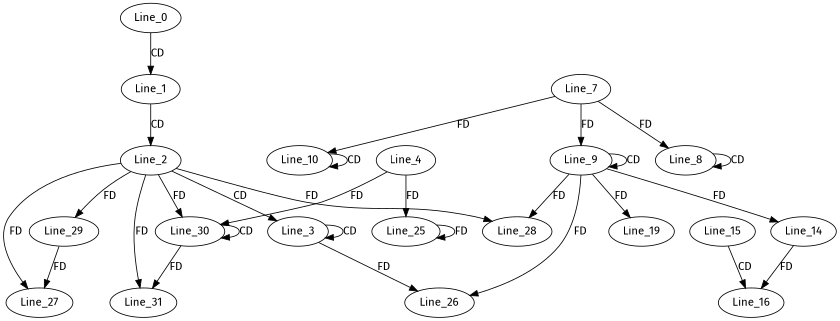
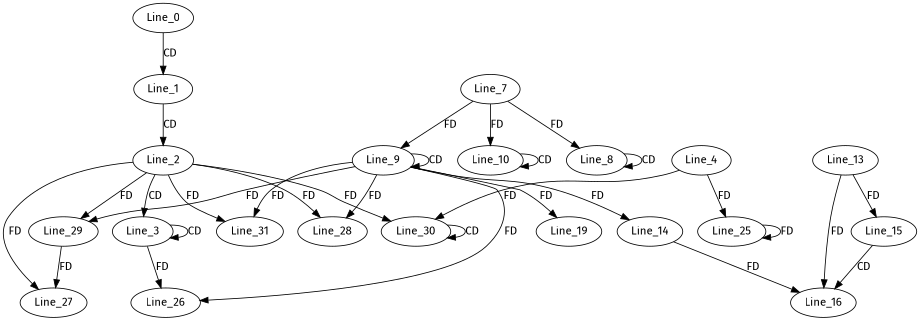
node "Line_13": added
edge "Line_9" -> "Line_29": added, label "FD"
edge "Line_30" -> "Line_31": now "Line_9" -> "Line_31"
